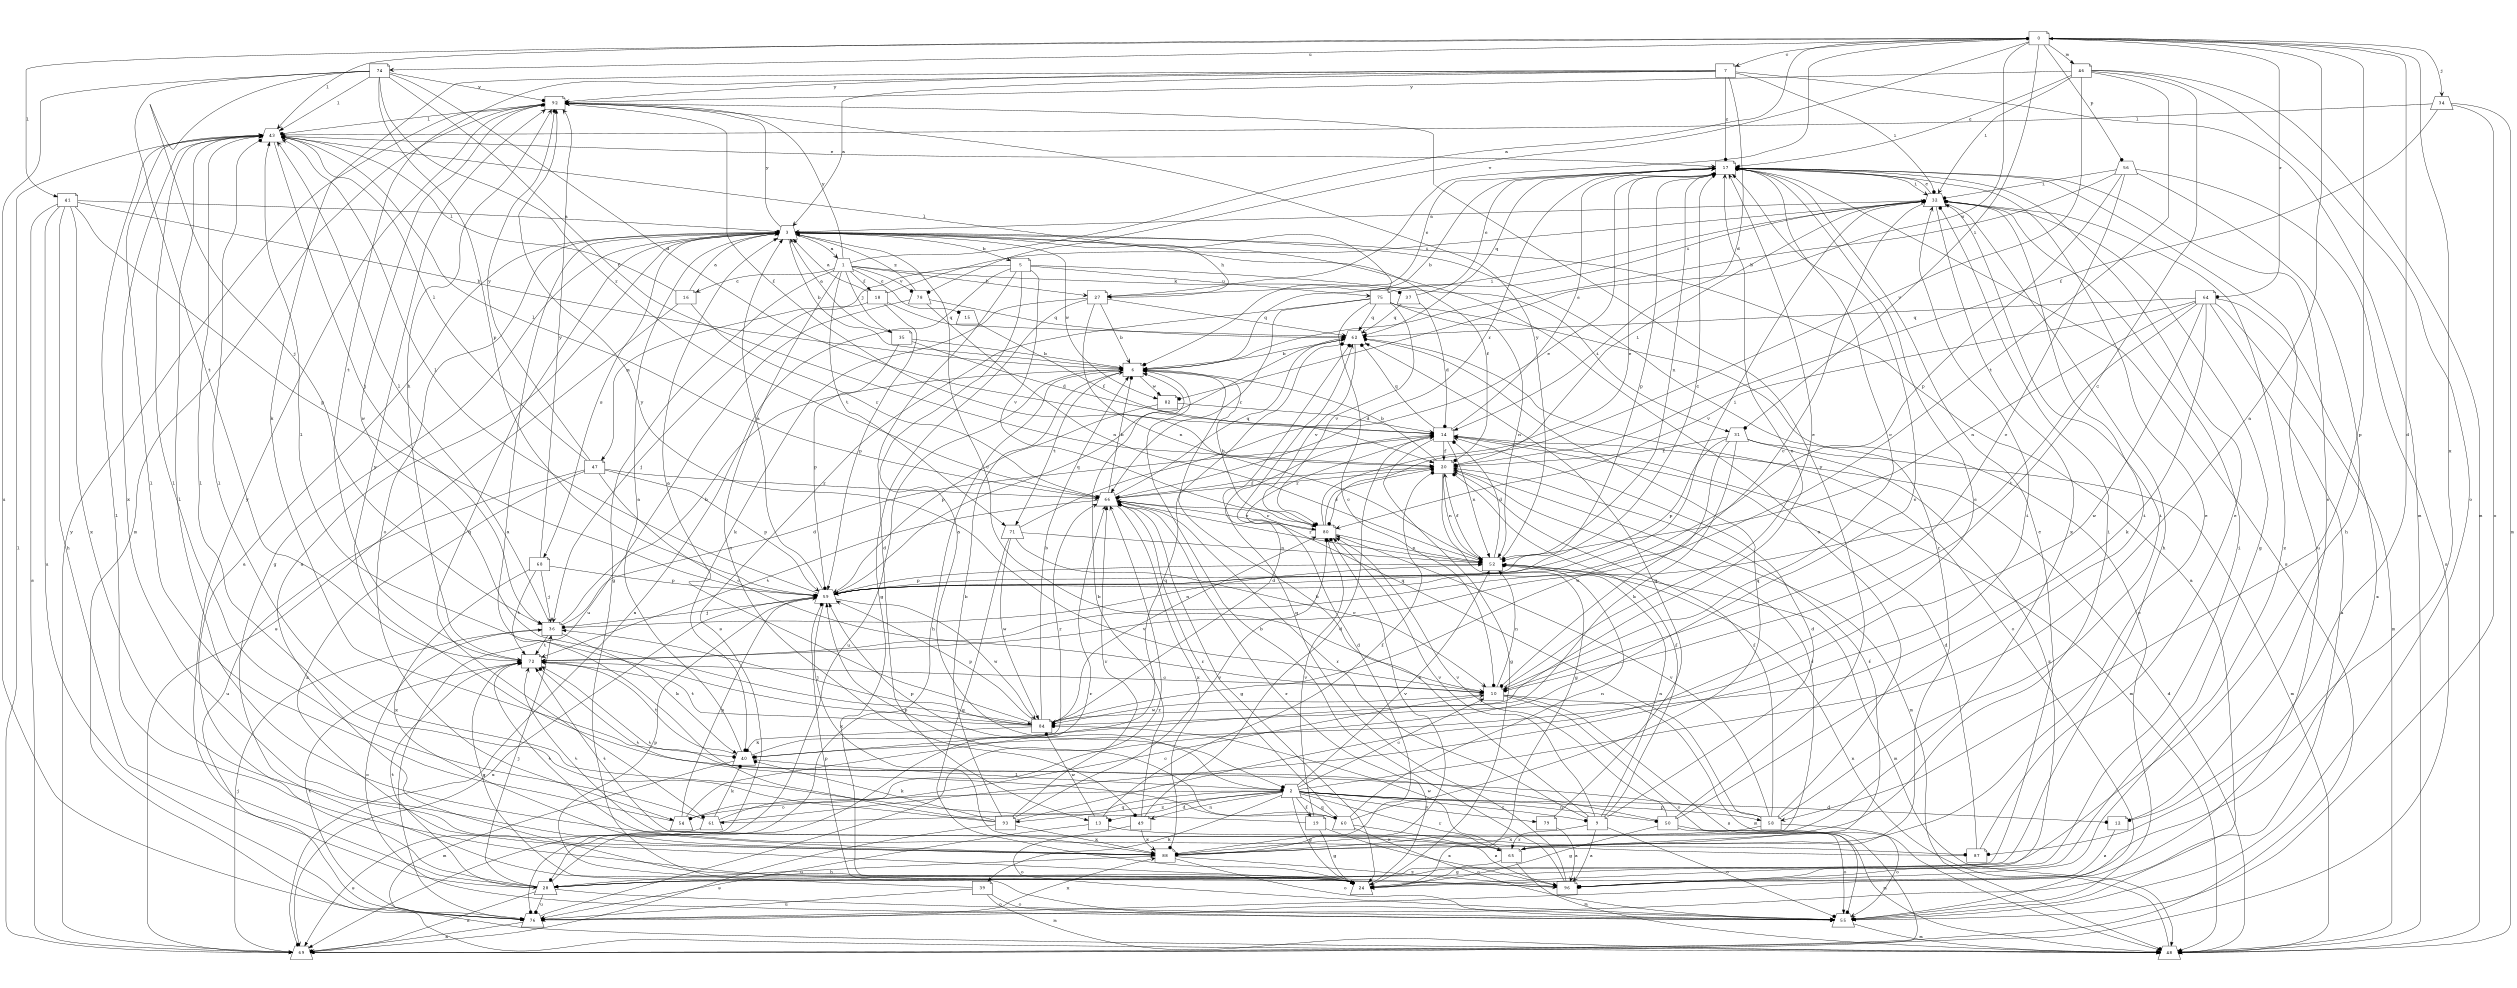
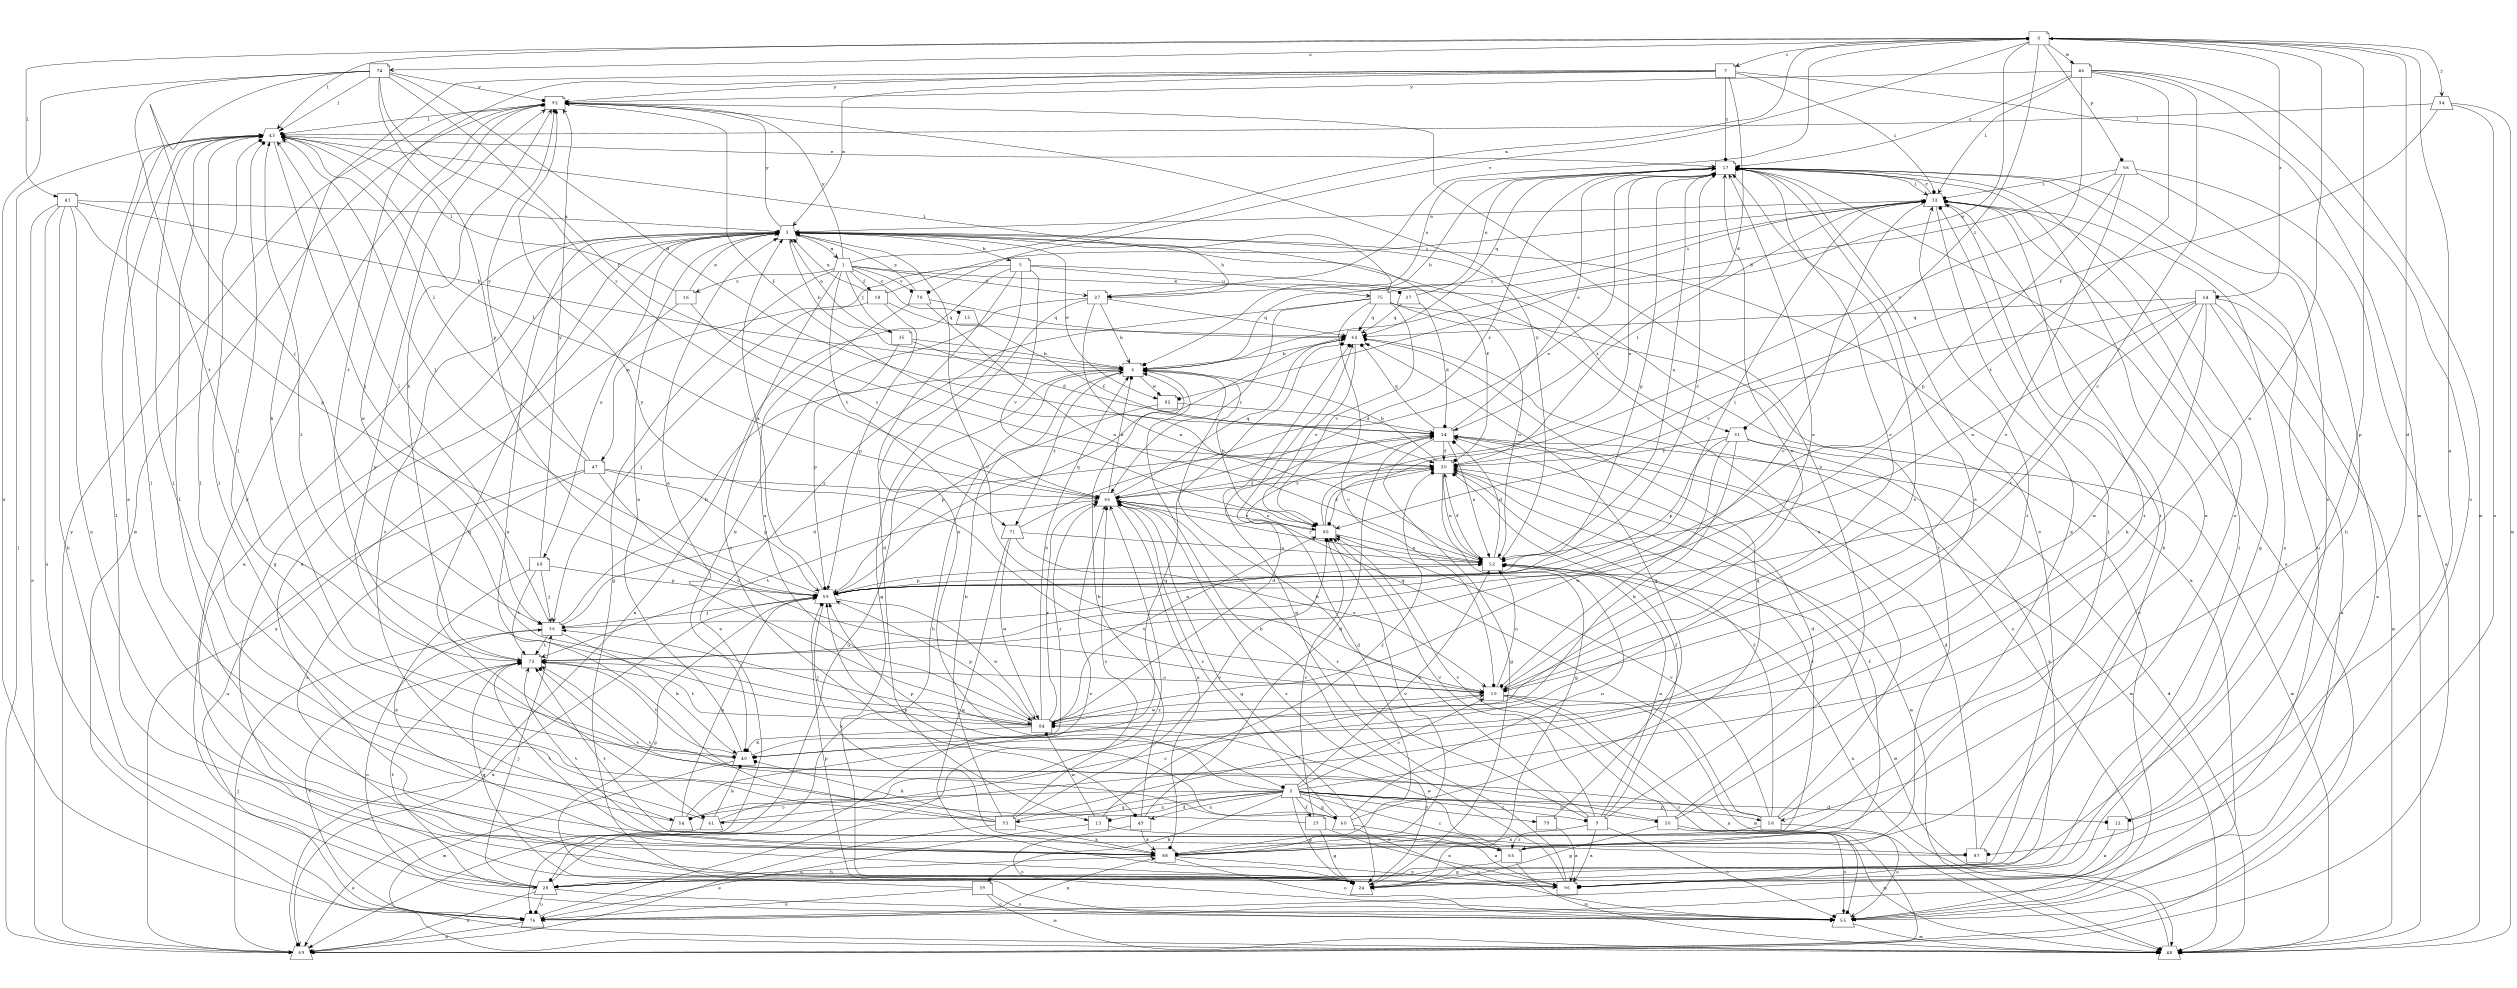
edge "84" -> "66": added, label "r"
edge "78" -> "76": now "78" -> "84"
edge "40" -> "2": now "40" -> "43"
